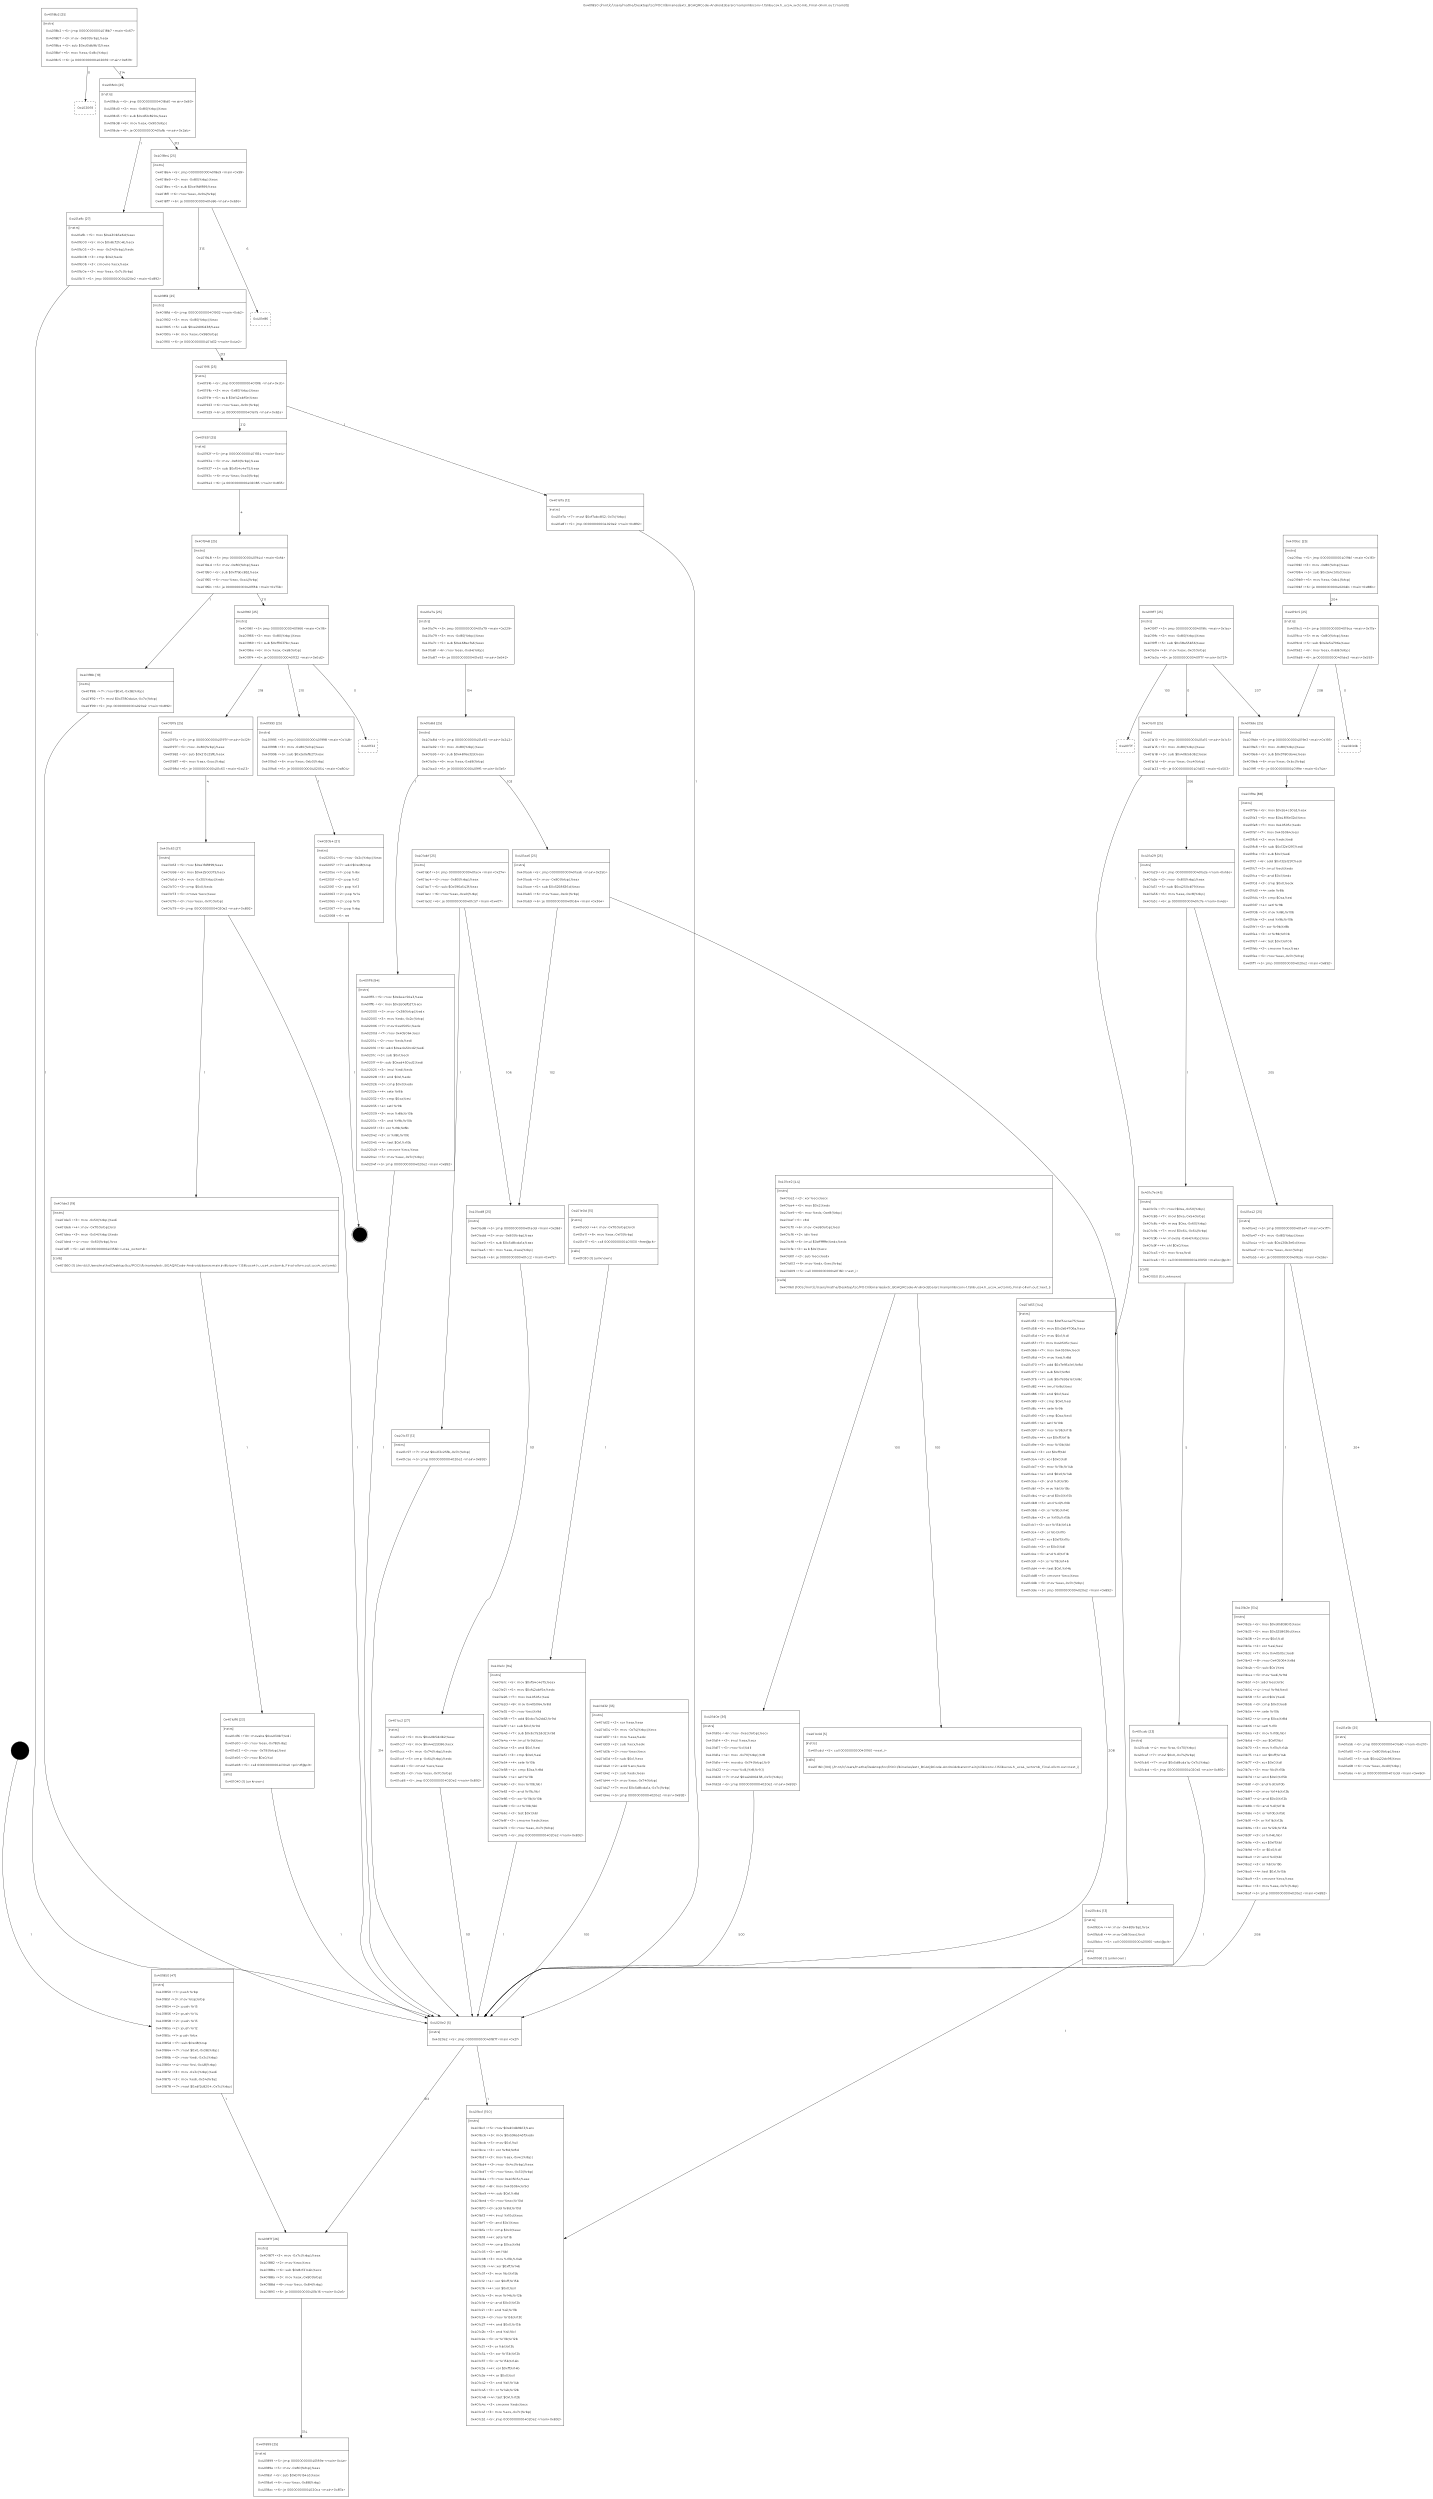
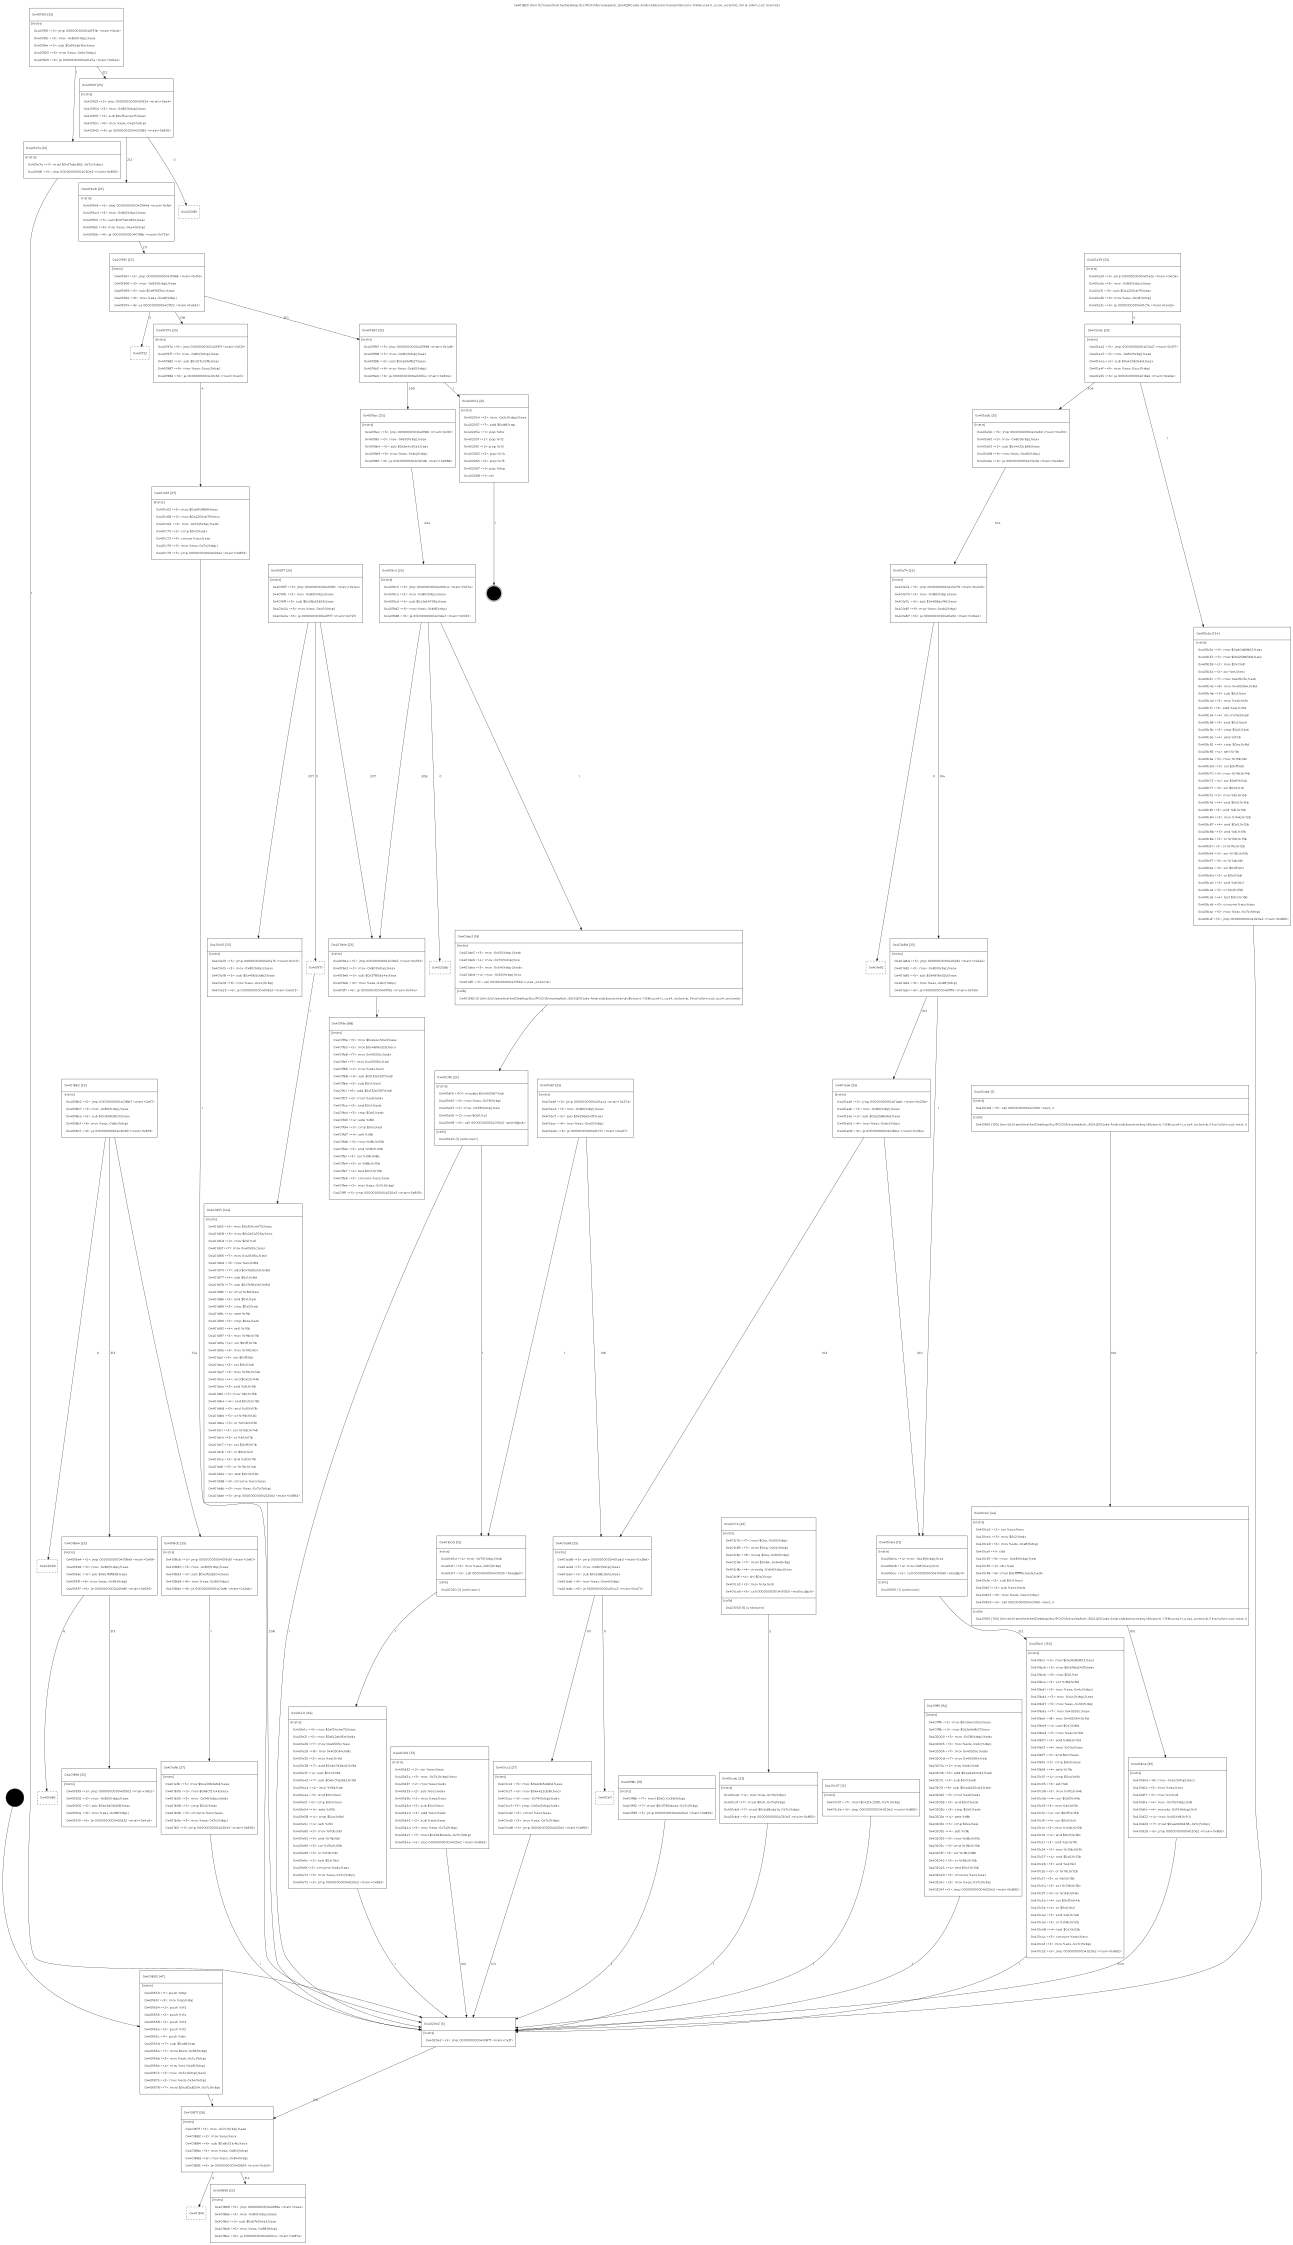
edge "0x4018cb [25]" -> "0x4018e4 [25]": now "0x4018b2 [25]" -> "0x4018e4 [25]"
node "0x402085": added
edge "0x4018fd [25]" -> "0x401916 [25]": removed, label "213"
edge "0x401993 [25]" -> "0x4019ac [25]": added, label "209"
edge "0x40192f [25]" -> "0x401948 [25]": label " 4" -> " 212"
edge "0x401a5b [25]" -> "0x401a74 [25]": added, label "104"
edge "0x401948 [25]" -> "0x401f8b [19]": removed, label "1"
edge "0x4019f7 [25]" -> "0x401f7f": label " 100" -> " 0"
edge "0x4019f7 [25]" -> "0x401a10 [25]": label " 0" -> " 207"
edge "0x401a10 [25]" -> "0x401a29 [25]": removed, label "206"
edge "0x401a8d [25]" -> "0x401ff6 [94]": now "0x401a8d [25]" -> "0x401bb4 [13]"
node "0x401e92": added
edge "0x401a29 [25]" -> "0x401c7e [45]": removed, label "1"
edge "0x401a10 [25]" -> "0x401d53 [144]": now "0x401f7f" -> "0x401d53 [144]"
edge "0x401c63 [27]" -> "0x401de3 [19]": now "0x4019c5 [25]" -> "0x401de3 [19]"
edge "0x401a29 [25]" -> "0x401a42 [25]": label " 205" -> " 5"
edge "0x401abf [25]" -> "0x401c57 [12]": now "0x401abf [25]" -> "0x401e0d [15]"
edge "0x401df6 [23]" -> "0x401e0d [15]": added, label "1"
edge "0x401ce2 [44]" -> "0x401cdd [5]": reversed
edge "0x401c57 [12]" -> "0x4020e2 [5]": label " 314" -> " 1"
node "0x401af1": added
edge "0x401b2e [134]" -> "0x4020e2 [5]": label " 208" -> " 1"
edge "0x401bb4 [13]" -> "0x401bc1 [150]": label " 1" -> " 212"
edge "0x4020e2 [5]" -> "0x401bc1 [150]": reversed
node "0x401b16": added
